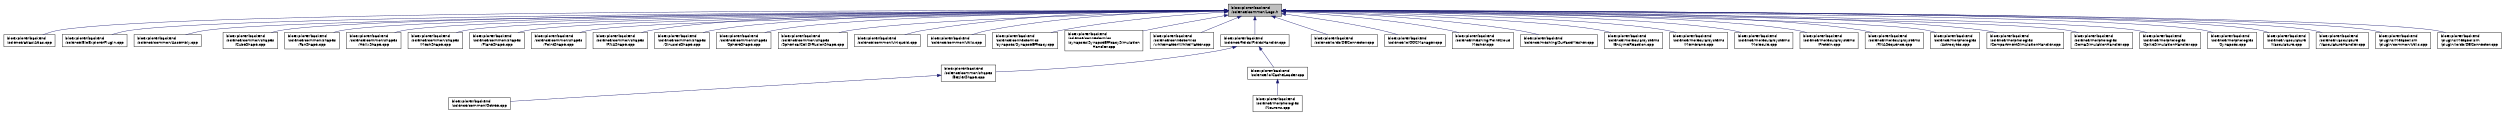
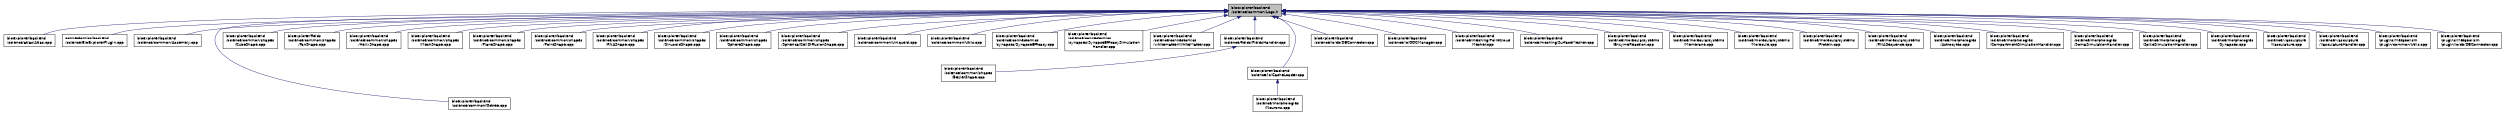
node "bioexplorer/backend /science/BioExplorerPlugin.cpp": label "bioexplorer/backend /science/BioExplorerPlugin.cpp" -> "connectomics/backend /science/BioExplorerPlugin.cpp"
node "bioexplorer/backend /science/common/shapes /FanShape.cpp": label "bioexplorer/backend /science/common/shapes /FanShape.cpp" -> "bioexplorer/fields /science/common/shapes /FanShape.cpp"
edge "bioexplorer/backend /science/io/CacheLoader.cpp" -> "bioexplorer/backend /science/fields/FieldsHandler.cpp": now "bioexplorer/backend /science/io/CacheLoader.cpp" -> "bioexplorer/backend /science/common/Logs.h"
edge "bioexplorer/backend /science/common/Octree.cpp" -> "bioexplorer/backend /science/common/shapes /BezierShape.cpp": now "bioexplorer/backend /science/common/Octree.cpp" -> "bioexplorer/backend /science/common/Logs.h"
